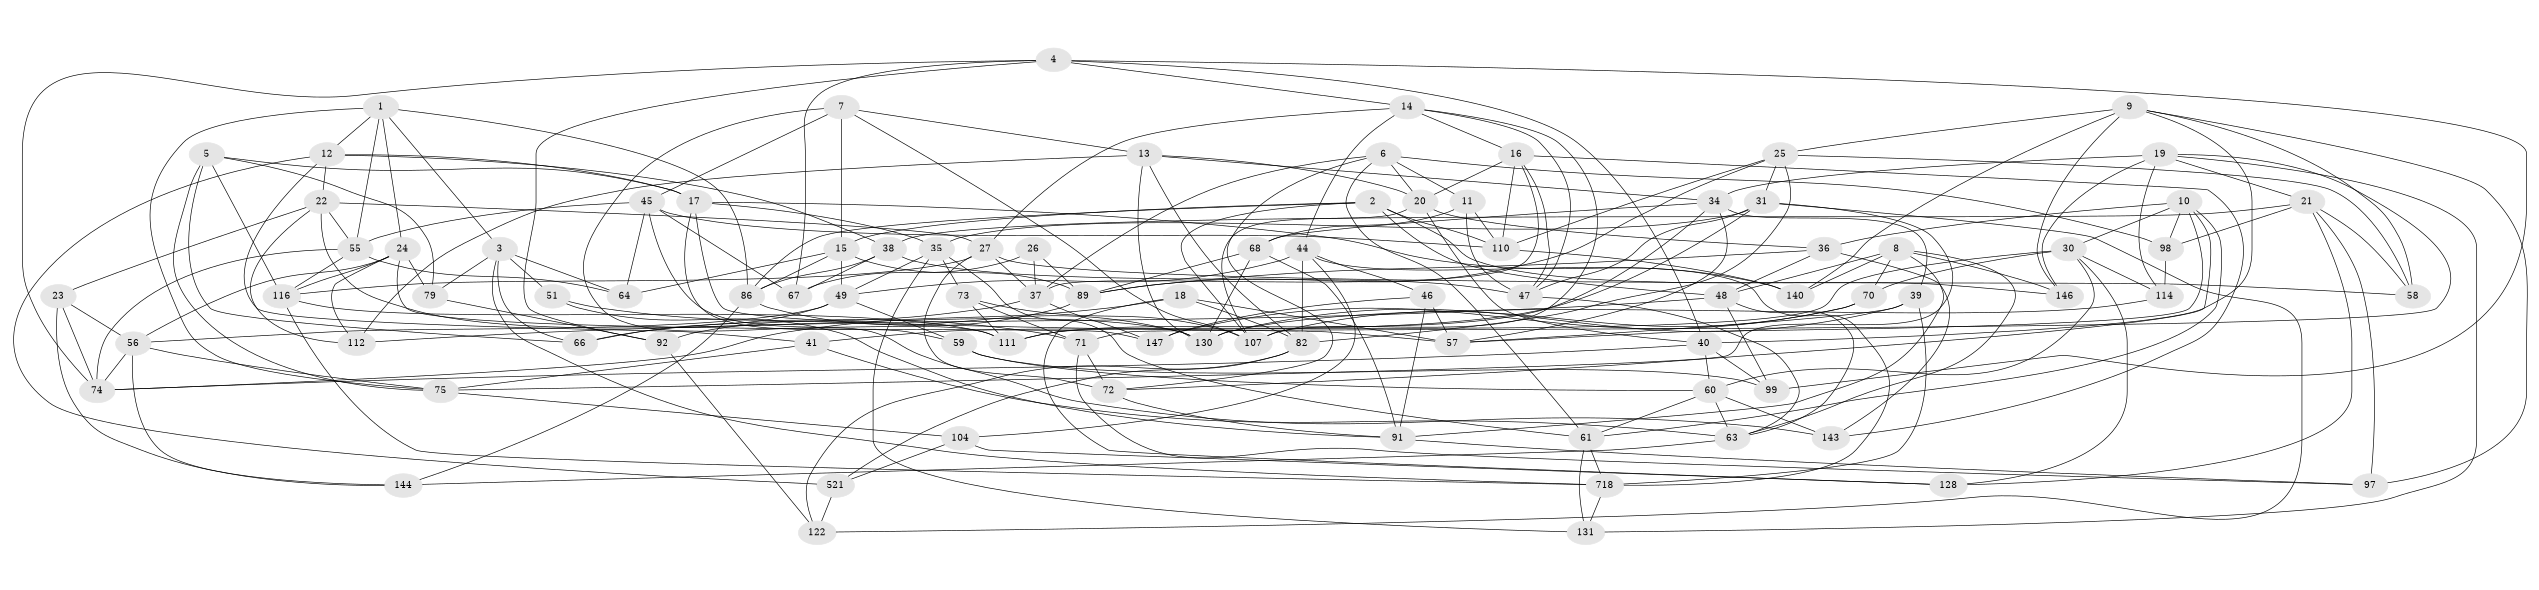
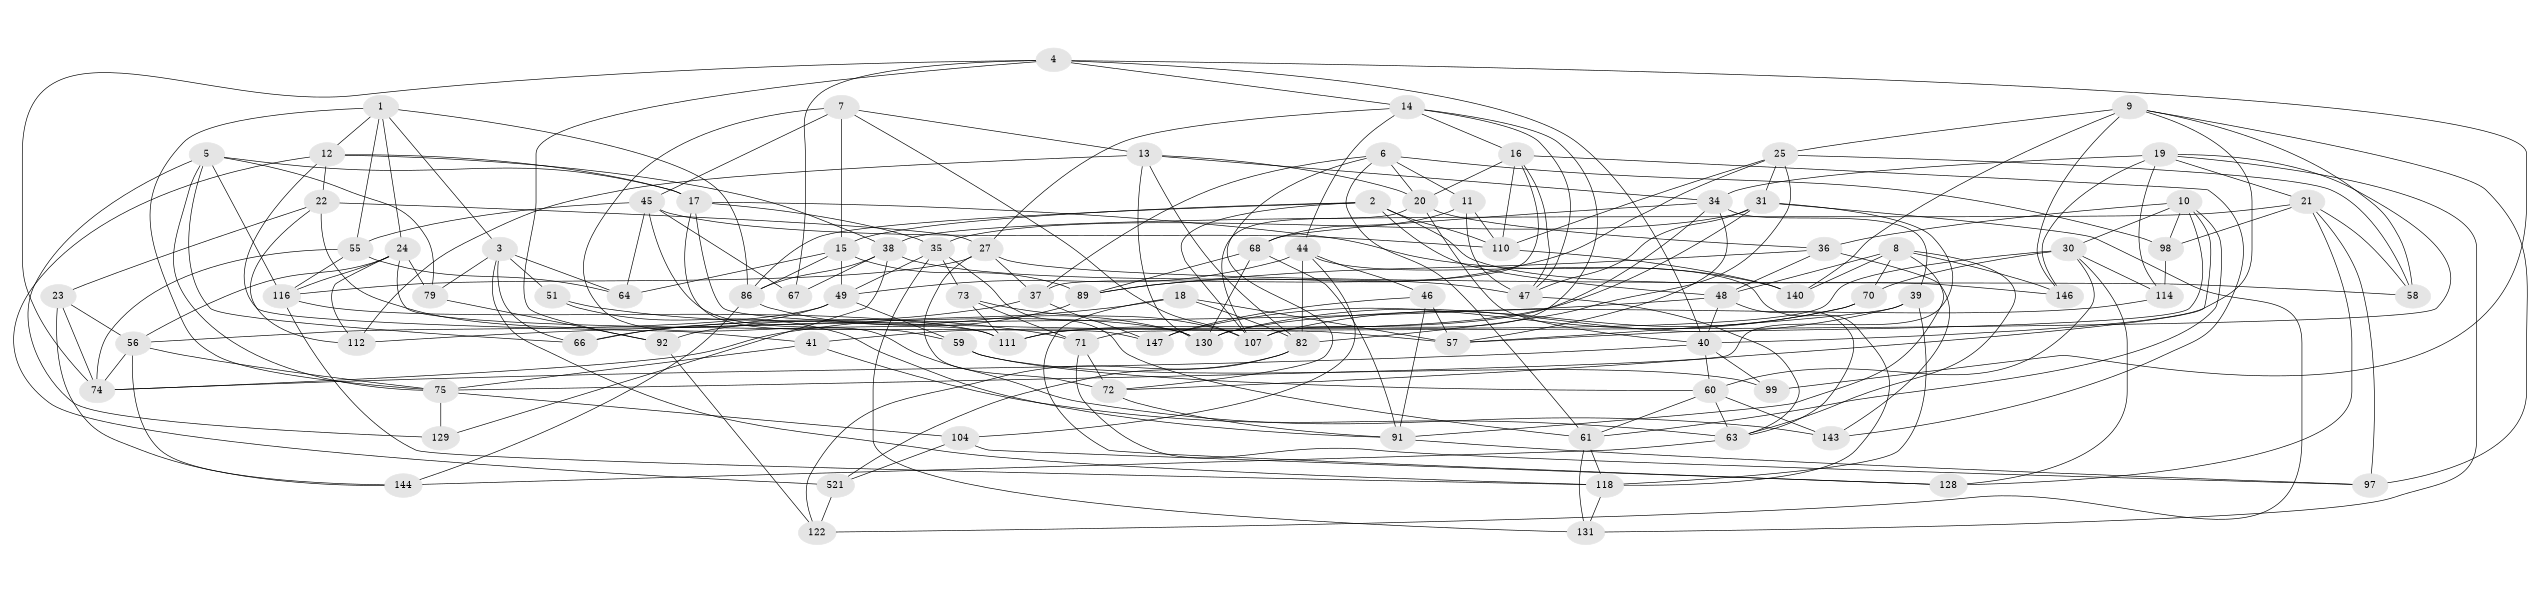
edge "22" -- "55": removed
node "26": removed
edge "48" -- "99": now "48" -- "40"
node "129": added
node "718": label "718" -> "118"
